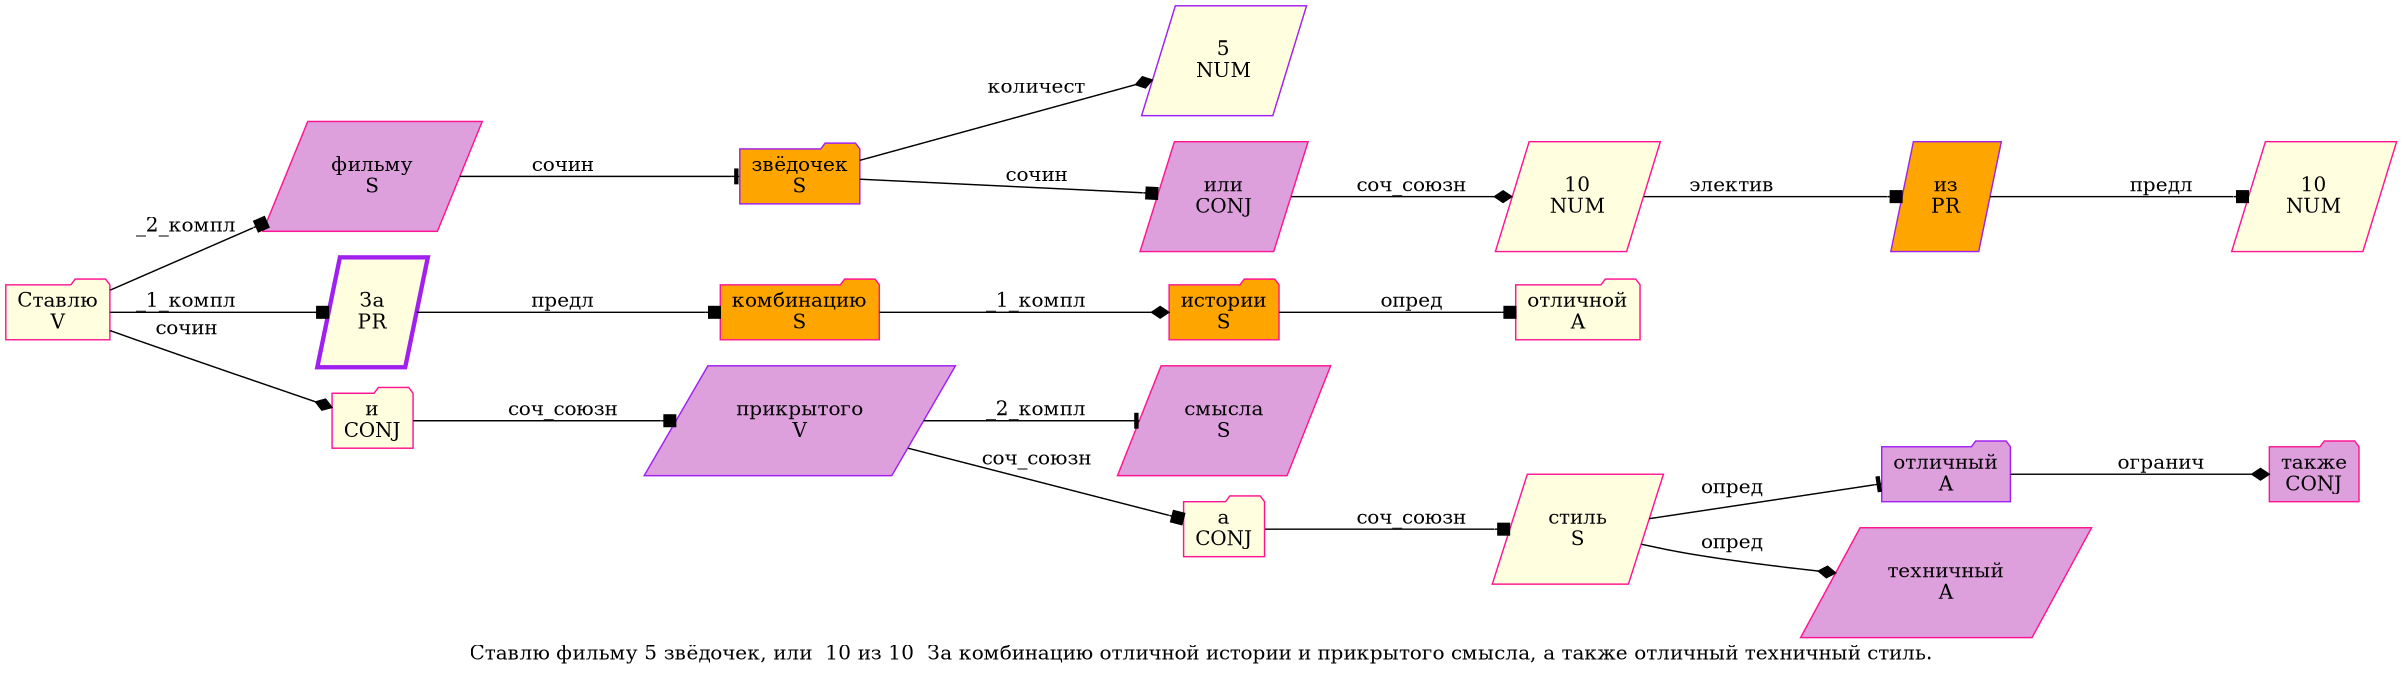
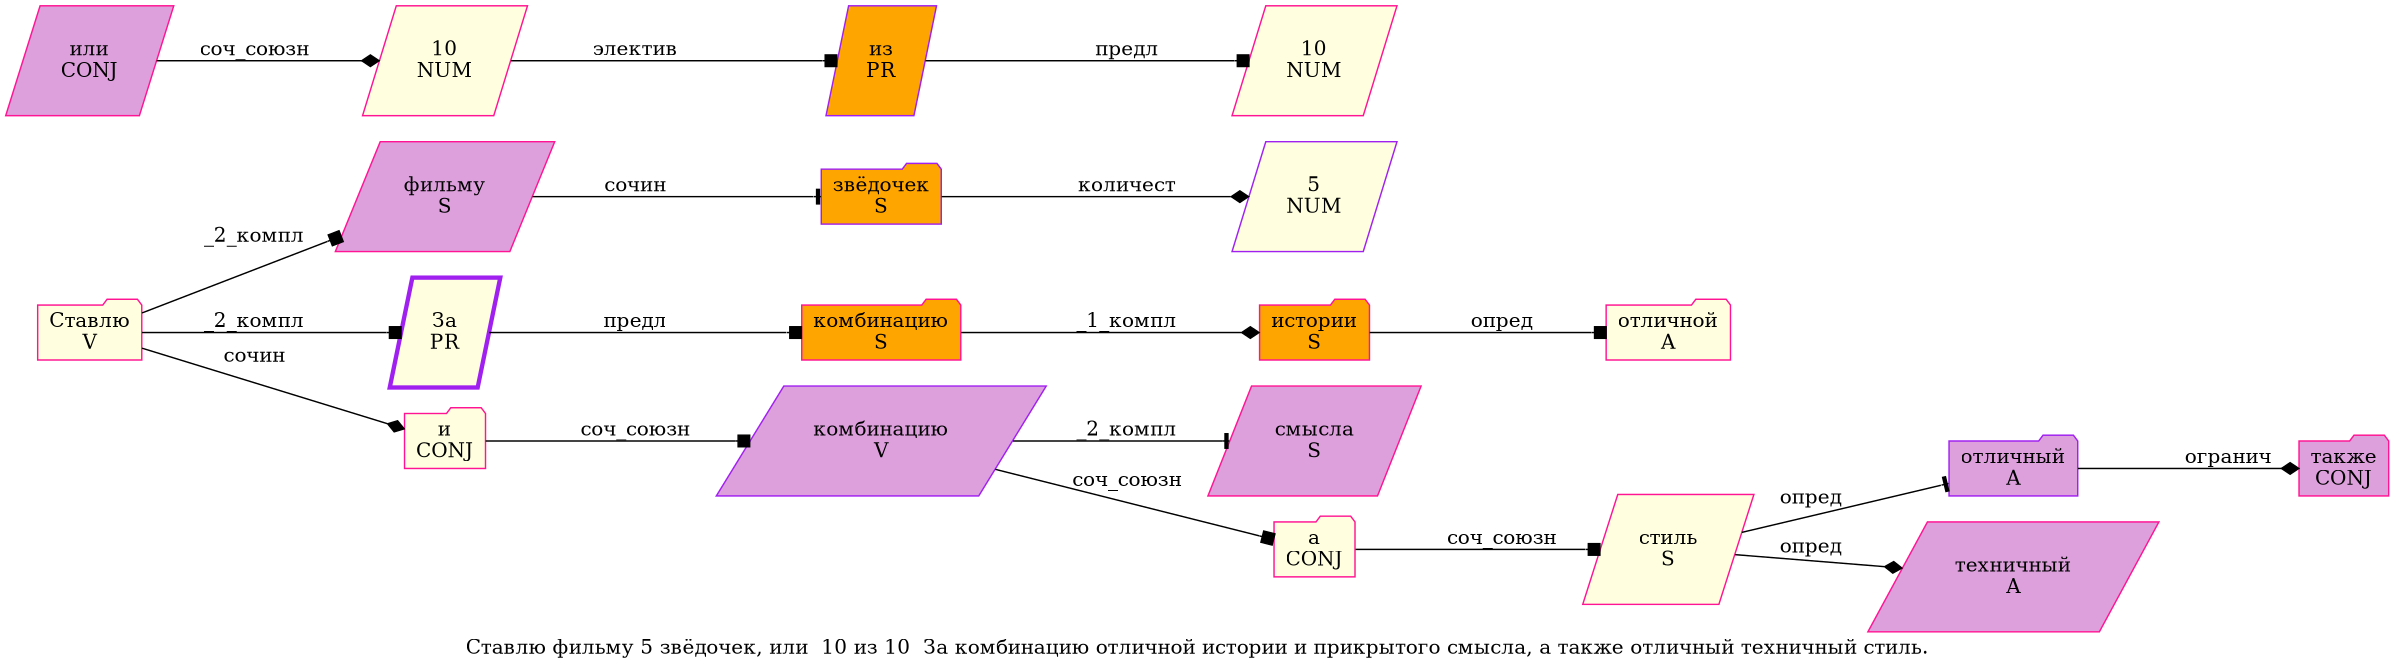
edge "звёдочек S" -> "или CONJ": removed, label "сочин"
edge "Ставлю V" -> "За PR": label "_1_компл" -> "_2_компл"
node "прикрытого V": label "прикрытого V" -> "комбинацию V"
